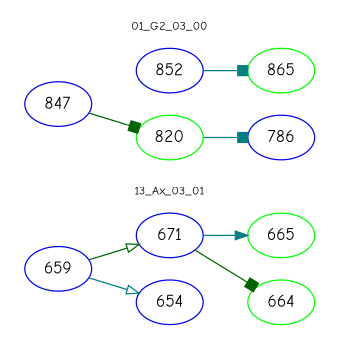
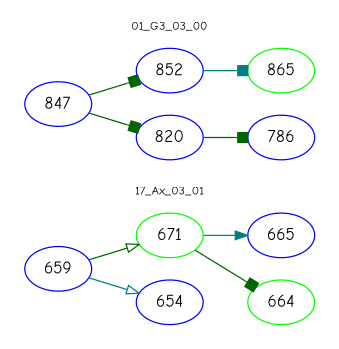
cluster "01_G2_03_00": label "01_G2_03_00" -> "01_G3_03_00"
edge "847" -> "852": added
node "820": color green -> blue
edge "820" -> "786": color teal -> darkgreen
cluster "13_Ax_03_01": label "13_Ax_03_01" -> "17_Ax_03_01"
node "671": color blue -> green
node "665": color green -> blue
